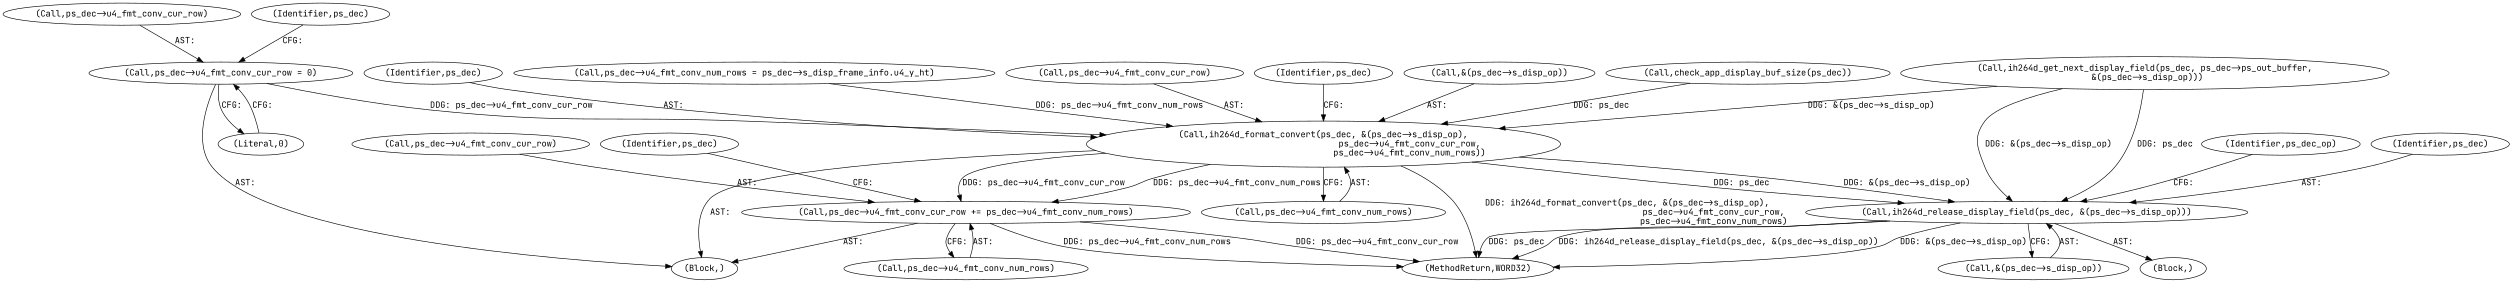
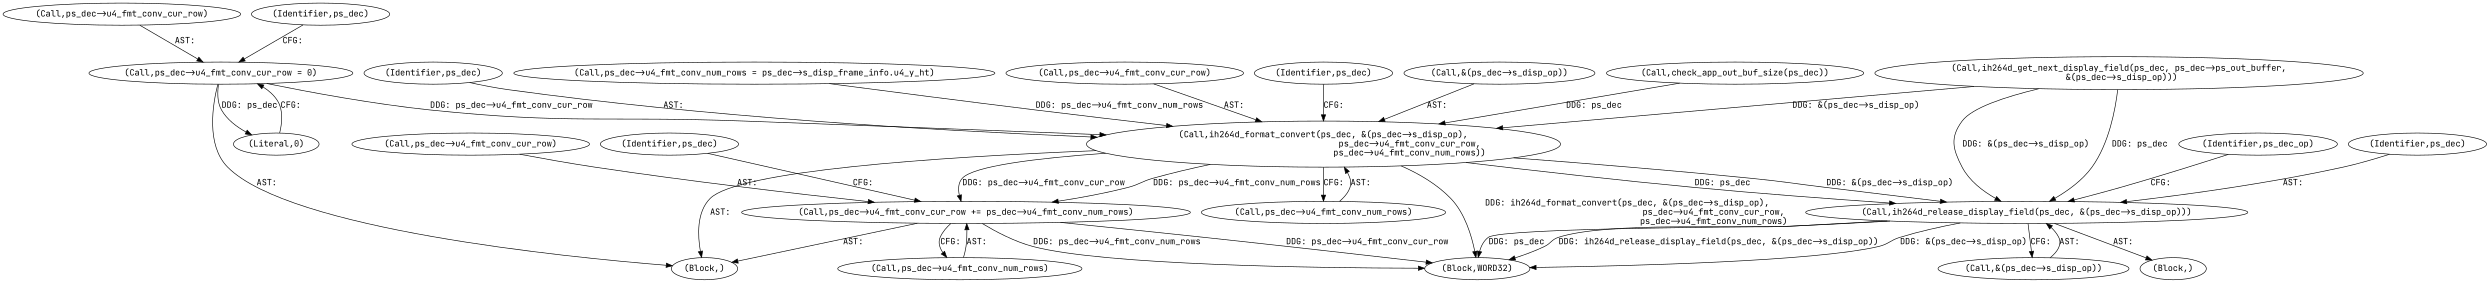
node "(Call,check_app_display_buf_size(ps_dec))": label "(Call,check_app_display_buf_size(ps_dec))" -> "(Call,check_app_out_buf_size(ps_dec))"
edge "(Call,ps_dec->u4_fmt_conv_cur_row = 0)" -> "(Literal,0)": label "CFG: " -> "DDG: ps_dec"
node "(MethodReturn,WORD32)": label "(MethodReturn,WORD32)" -> "(Block,WORD32)"
